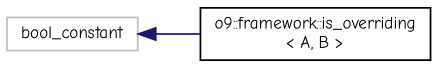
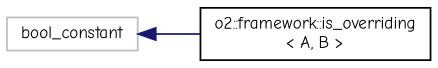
node "o9::framework::is_overriding < A, B >": label "o9::framework::is_overriding < A, B >" -> "o2::framework::is_overriding < A, B >"
